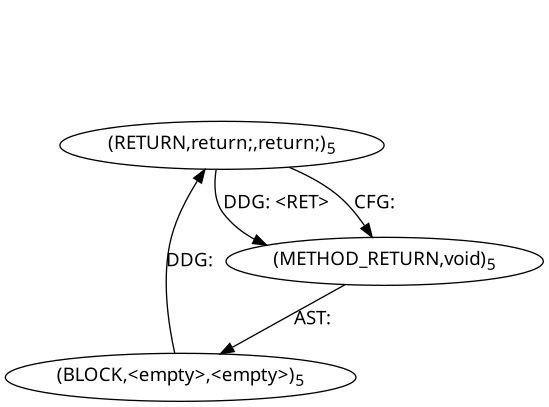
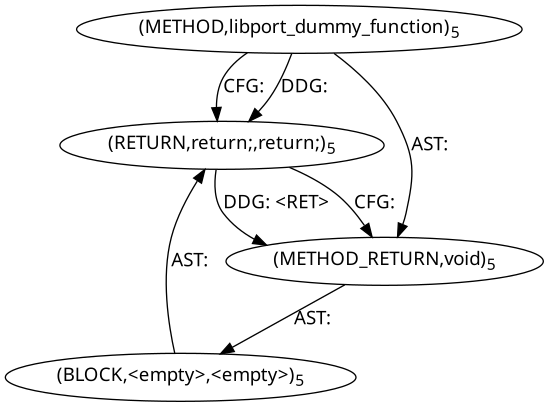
node "(METHOD,libport_dummy_function)": added
edge "(BLOCK,<empty>,<empty>)" -> "(RETURN,return;,return;)": label "DDG: " -> "AST: "
